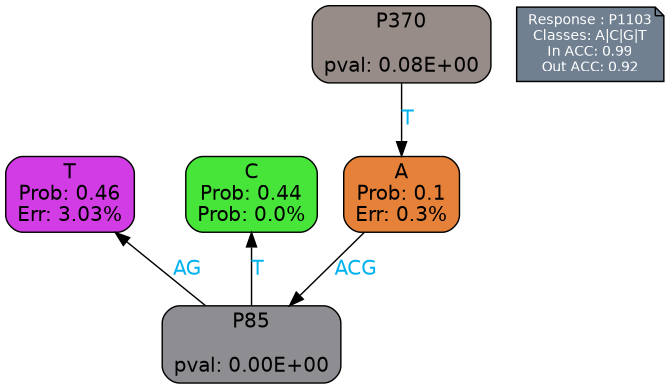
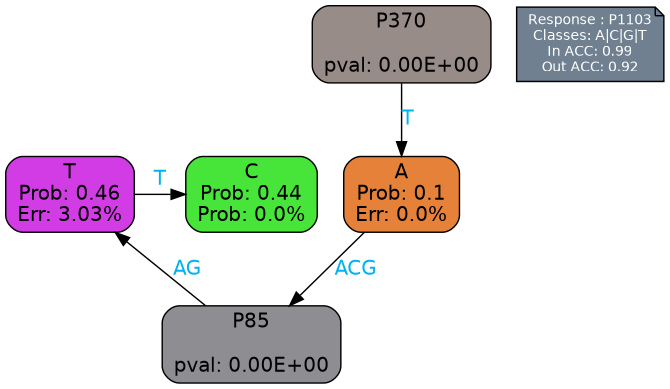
node "P370 pval: 0.08E+00": label "P370 pval: 0.08E+00" -> "P370 pval: 0.00E+00"
node "A Prob: 0.1 Err: 0.3%": label "A Prob: 0.1 Err: 0.3%" -> "A Prob: 0.1 Err: 0.0%"
edge "P85 pval: 0.00E+00" -> "C Prob: 0.44 Prob: 0.0%": now "T Prob: 0.46 Err: 3.03%" -> "C Prob: 0.44 Prob: 0.0%"
